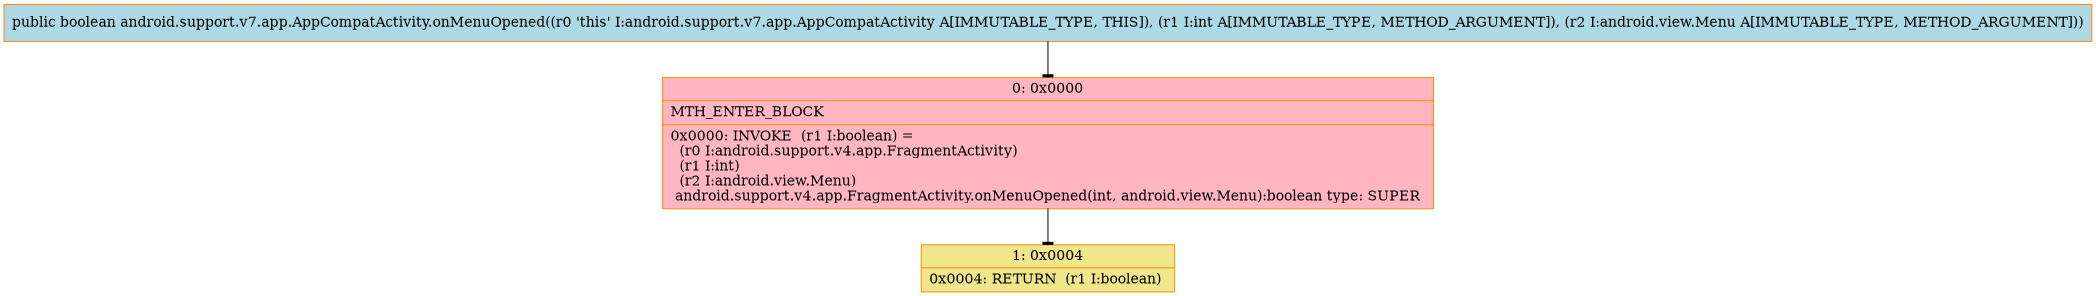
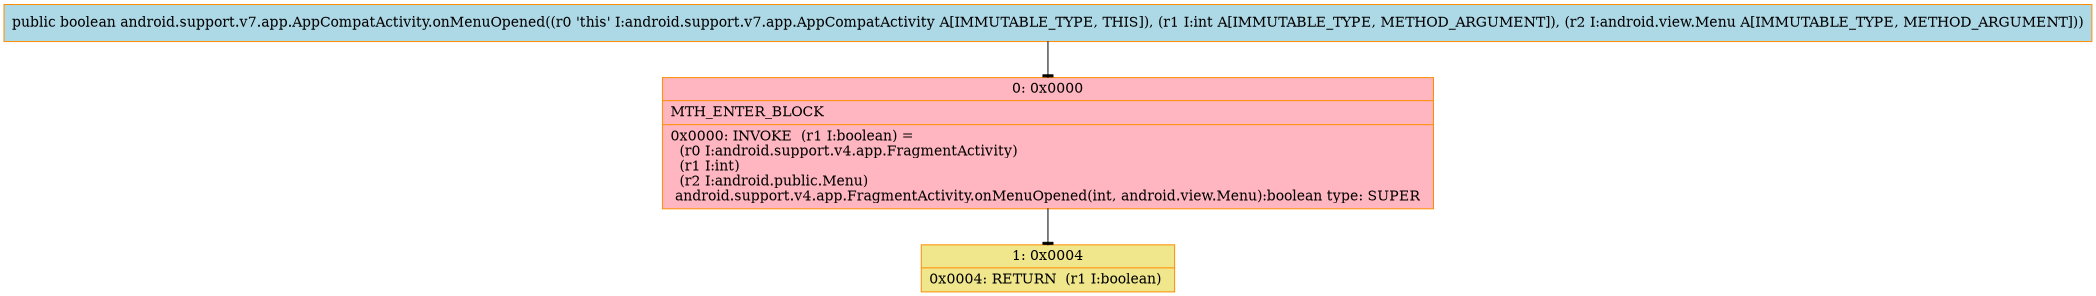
node "0: 0x0000": text "(r2 I:android.view.Menu)" -> "(r2 I:android.public.Menu)"
